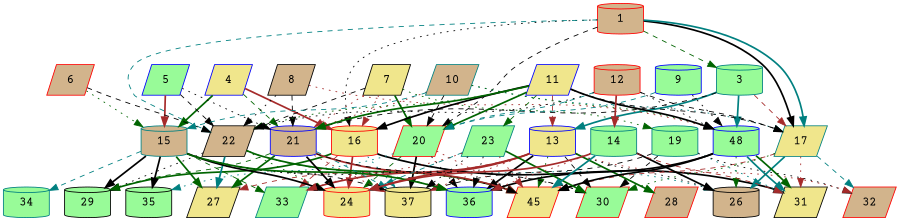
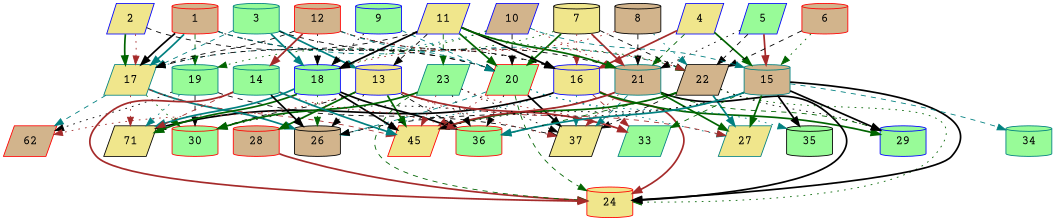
node "2": added
edge "1" -> "3": now "1" -> "19"
edge "12" -> "16": added
node "6": shape parallelogram -> cylinder
node "8": shape parallelogram -> cylinder
node "7": shape parallelogram -> cylinder
node "10": color teal -> blue
edge "7" -> "21": style dotted -> bold
edge "8" -> "22": color black -> teal
edge "11" -> "13": color brown -> black
edge "3" -> "17": color brown -> teal
edge "12" -> "22": color black -> brown
edge "20" -> "27": added
edge "20" -> "26": added
node "21": color blue -> teal
node "16": color red -> blue
node "48": label "48" -> "18"
edge "13" -> "45": style dotted -> bold
edge "13" -> "36": style bold -> dashed
edge "23" -> "24": color teal -> darkgreen
edge "13" -> "24": now "28" -> "24"
edge "15" -> "37": now "22" -> "37"
edge "15" -> "36": color darkgreen -> teal
edge "21" -> "30": now "21" -> "26"
node "29": color black -> blue
node "27": color black -> teal
node "37": shape cylinder -> parallelogram
node "36": color blue -> red
node "30": shape parallelogram -> cylinder
node "28": shape parallelogram -> cylinder
node "31": label "31" -> "71"
node "32": label "32" -> "62"
